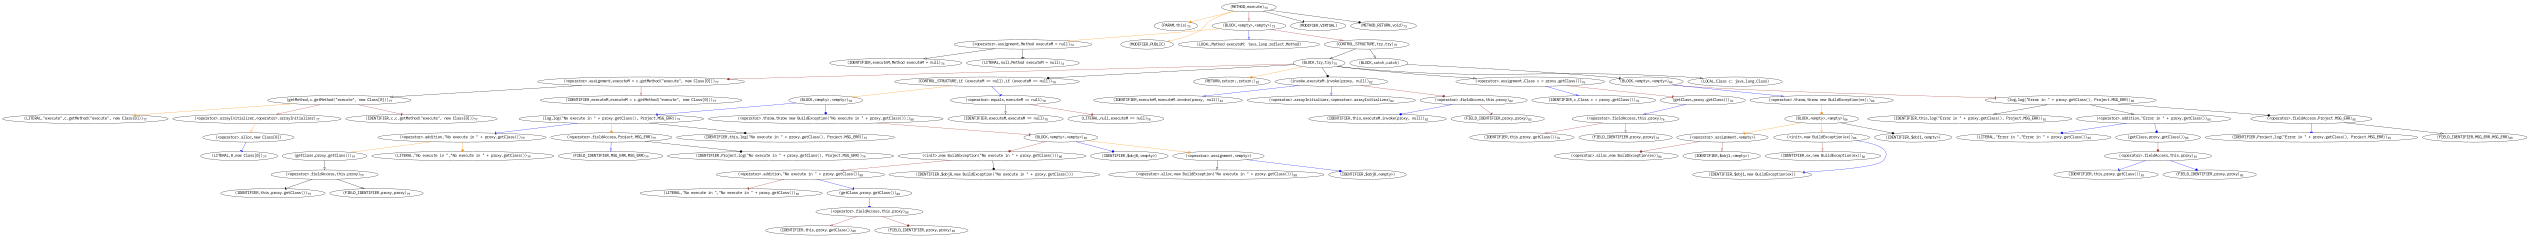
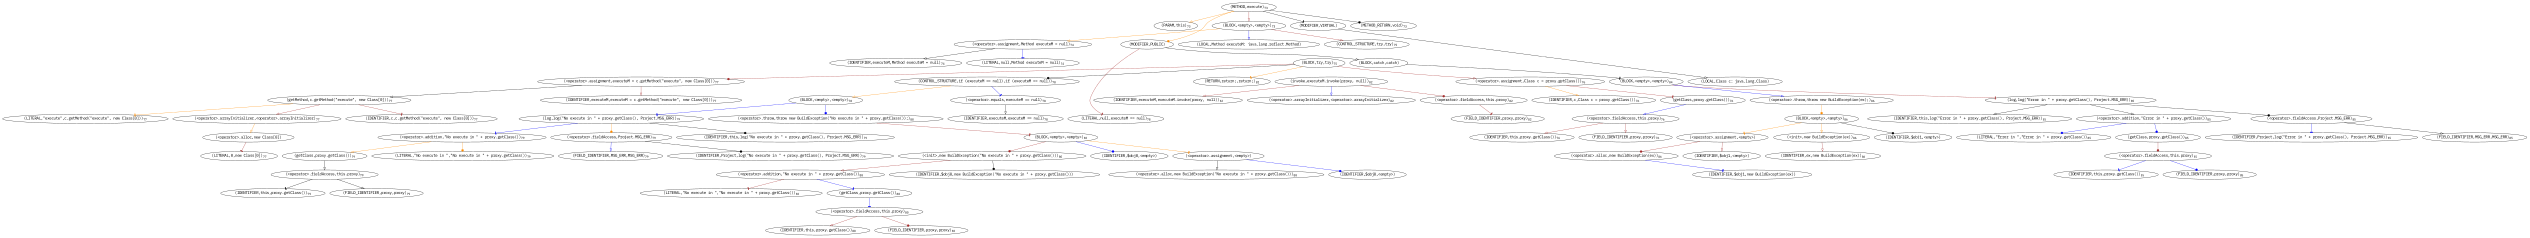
edge "(METHOD,execute)" -> "(PARAM,this)": arrowhead dot -> onormal
edge "(METHOD,execute)" -> "(MODIFIER,PUBLIC)": arrowhead onormal -> dot
edge "(<operator>.assignment,Method executeM = null)" -> "(LITERAL,null,Method executeM = null)": color black -> blue
edge "(CONTROL_STRUCTURE,try,try)" -> "(BLOCK,try,try)": removed
edge "(CONTROL_STRUCTURE,try,try)" -> "(BLOCK,catch,catch)": now "(MODIFIER,PUBLIC)" -> "(BLOCK,catch,catch)"
edge "(BLOCK,try,try)" -> "(invoke,executeM.invoke(proxy, null))": removed
edge "(BLOCK,try,try)" -> "(RETURN,return;,return;)": arrowhead dot -> tee
edge "(BLOCK,try,try)" -> "(<operator>.assignment,Class c = proxy.getClass())": color black -> brown
edge "(BLOCK,try,try)" -> "(LOCAL,Class c: java.lang.Class)": now "(MODIFIER,VIRTUAL)" -> "(LOCAL,Class c: java.lang.Class)"
edge "(invoke,executeM.invoke(proxy, null))" -> "(IDENTIFIER,executeM,executeM.invoke(proxy, null))": color blue -> brown
edge "(<operator>.assignment,Class c = proxy.getClass())" -> "(IDENTIFIER,c,Class c = proxy.getClass())": color blue -> darkorange
edge "(<operator>.equals,executeM == null)" -> "(LITERAL,null,executeM == null)": now "(MODIFIER,PUBLIC)" -> "(LITERAL,null,executeM == null)"
node "(IDENTIFIER,this,executeM.invoke(proxy, null))": removed
edge "(<operator>.alloc,new Class[0])" -> "(LITERAL,0,new Class[0])": color blue -> brown
edge "(<init>,new BuildException(ex))" -> "(IDENTIFIER,$obj1,new BuildException(ex))": now "(<operator>.alloc,new BuildException(ex))" -> "(IDENTIFIER,$obj1,new BuildException(ex))"
